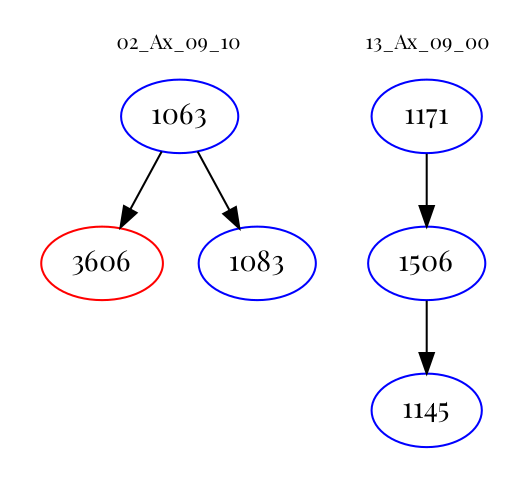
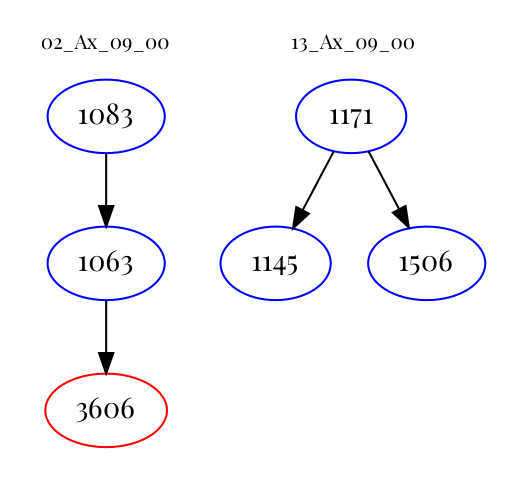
cluster "02_Ax_09_10": label "02_Ax_09_10" -> "02_Ax_09_00"
edge "1063" -> "1083": reversed
edge "1506" -> "1145": now "1171" -> "1145"
